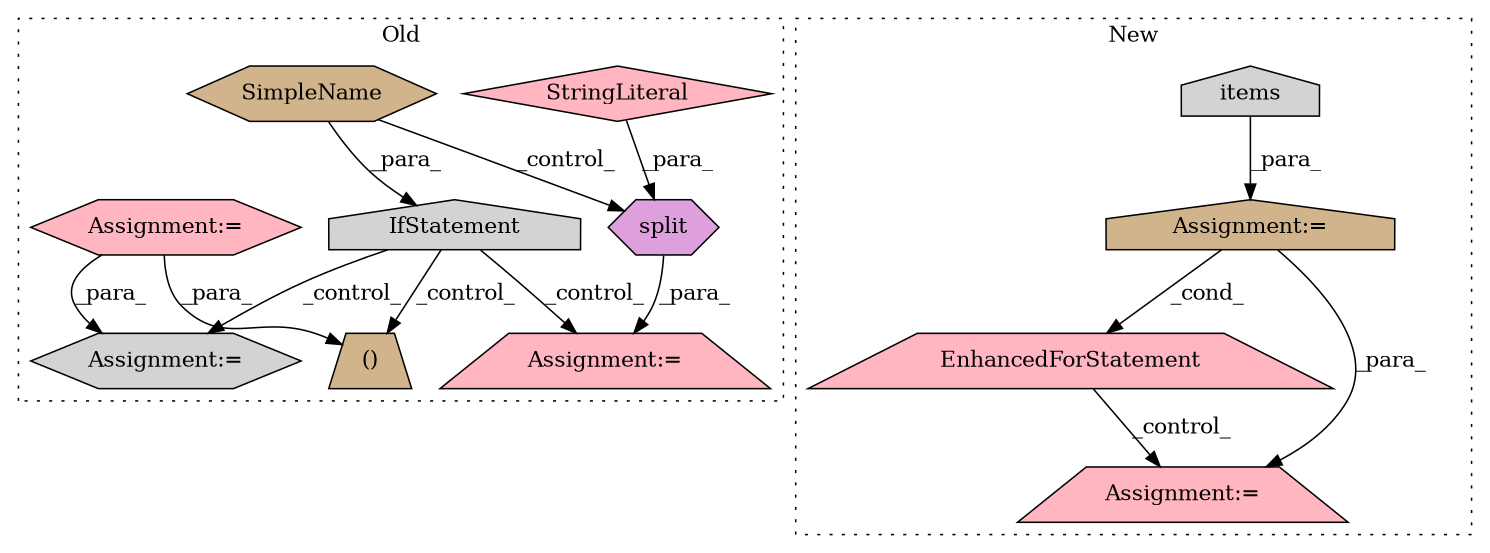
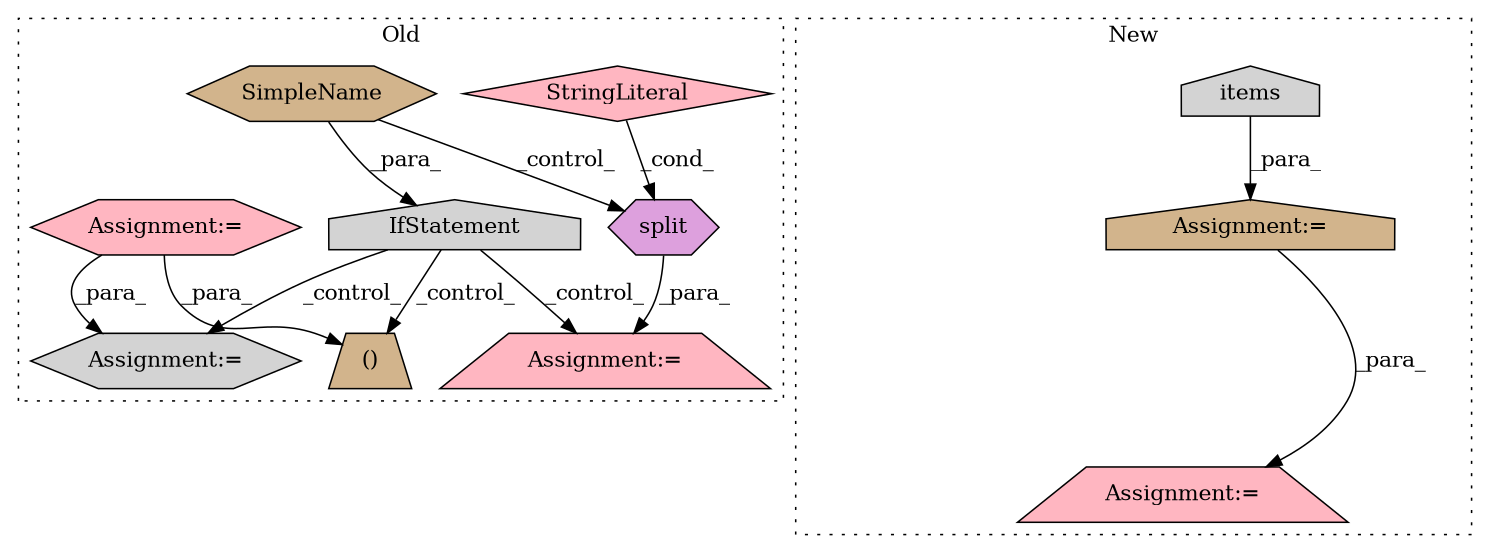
edge "StringLiteral" -> "split": label "_para_" -> "_cond_"
node "EnhancedForStatement": removed
